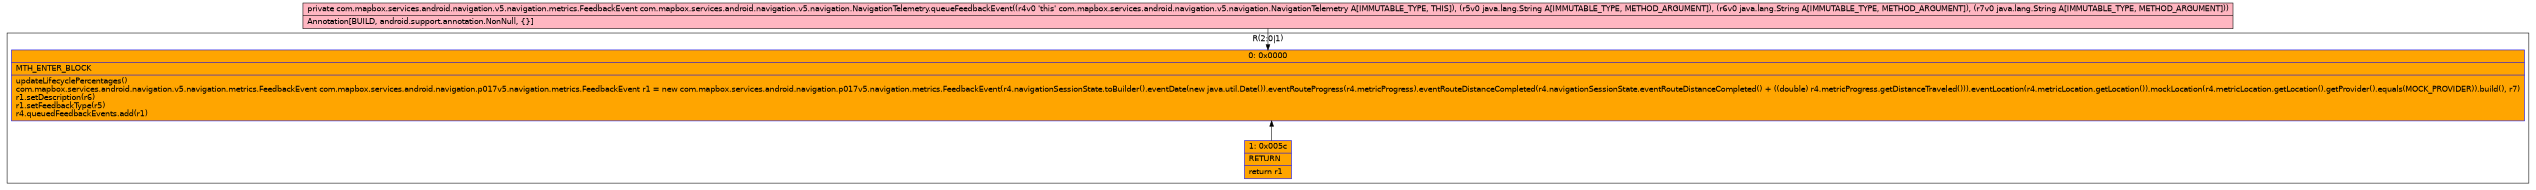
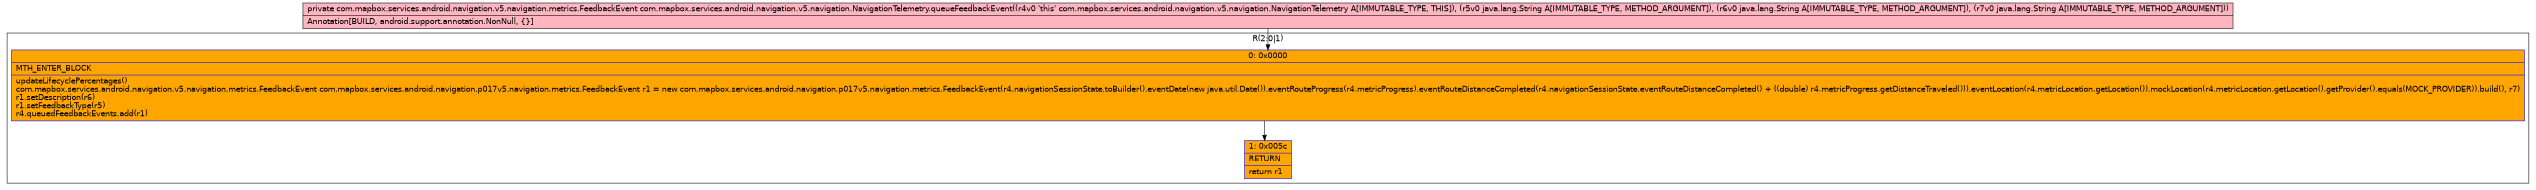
edge "1: 0x005c" -> "0: 0x0000": reversed
